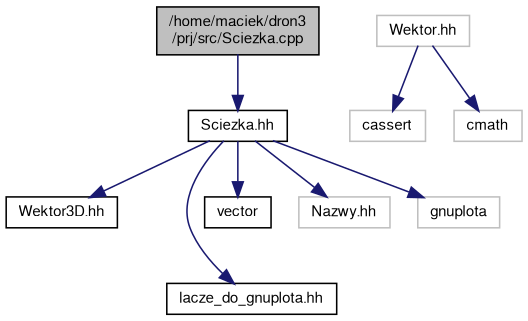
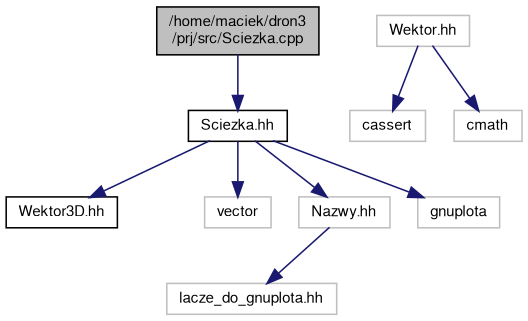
edge "Sciezka.hh" -> "lacze_do_gnuplota.hh": now "Nazwy.hh" -> "lacze_do_gnuplota.hh"
node "vector": color black -> grey75
node "lacze_do_gnuplota.hh": color black -> grey75
